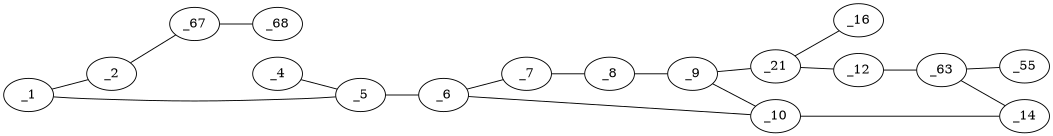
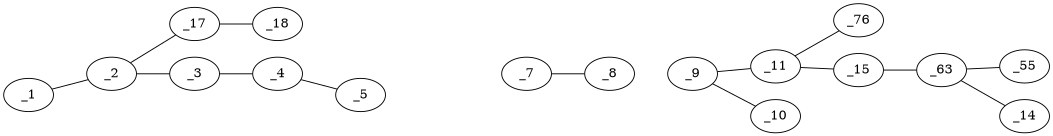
node "_16": label "_16" -> "_76"
node "_67": label "_67" -> "_17"
node "_68": label "_68" -> "_18"
node "_21": label "_21" -> "_11"
node "_12": label "_12" -> "_15"
node "_3": added
edge "_8" -- "_9": removed
node "_6": removed
edge "_1" -- "_5": removed
edge "_10" -- "_14": removed
